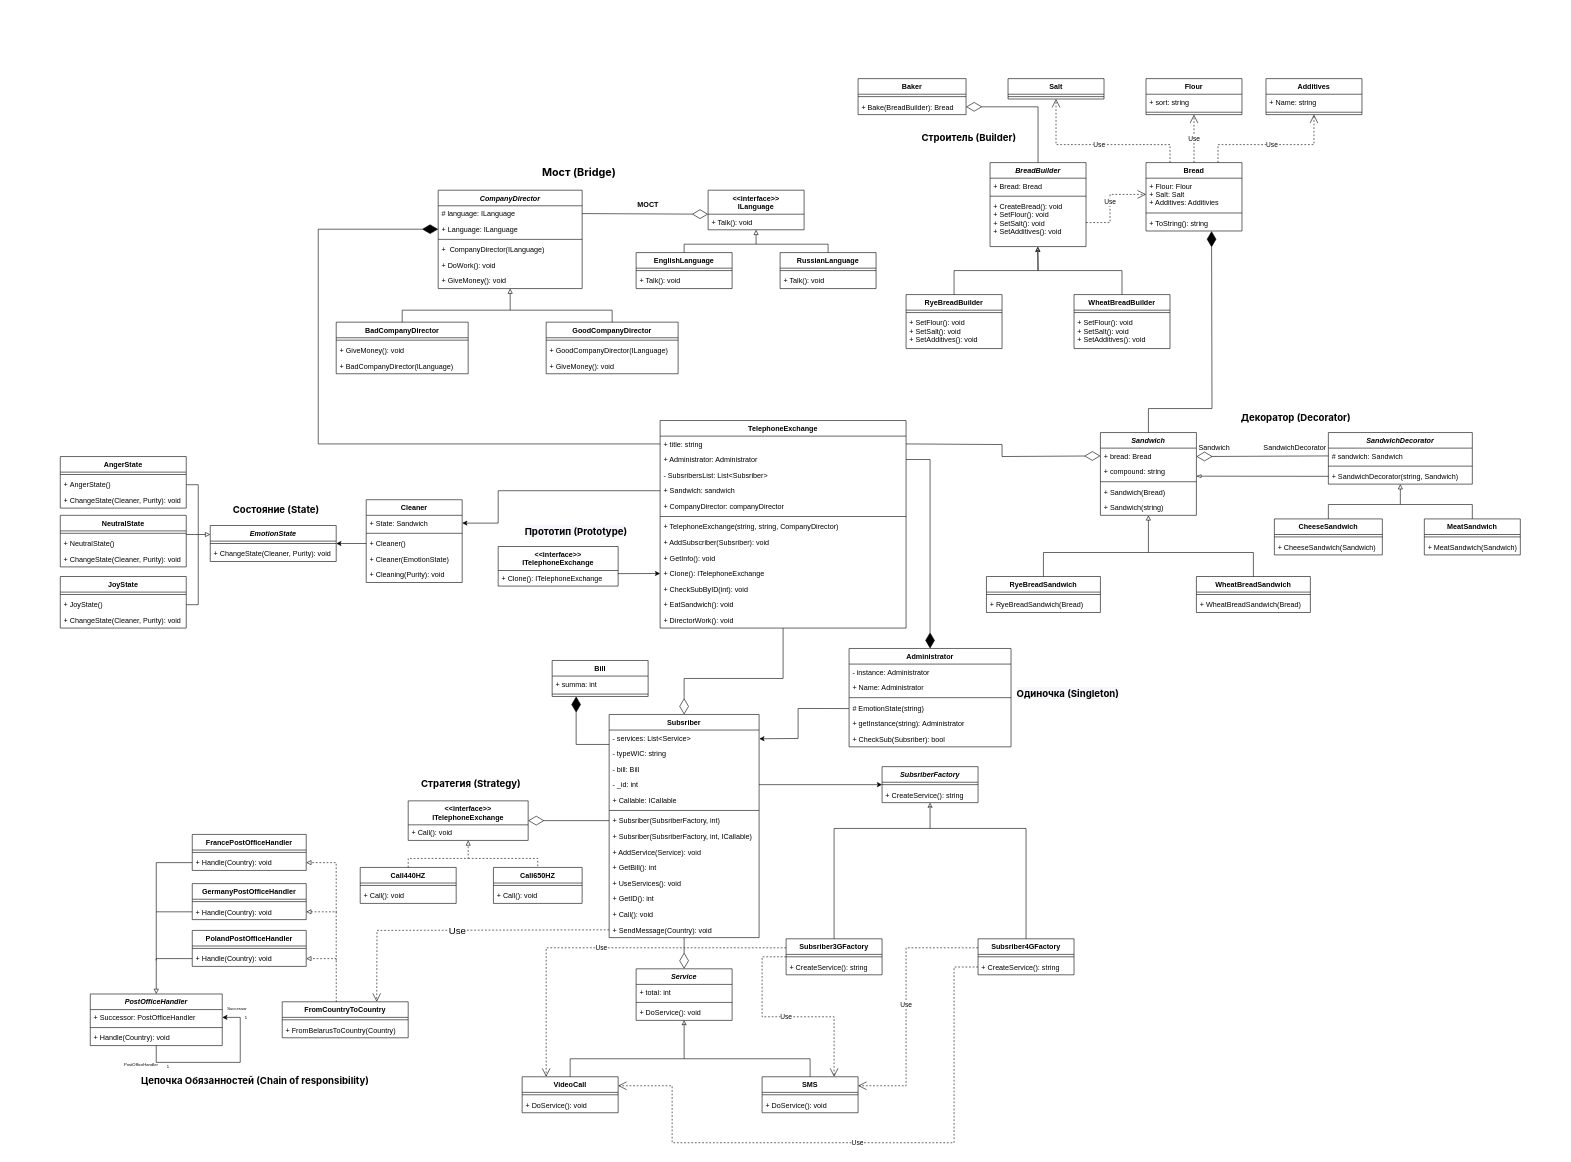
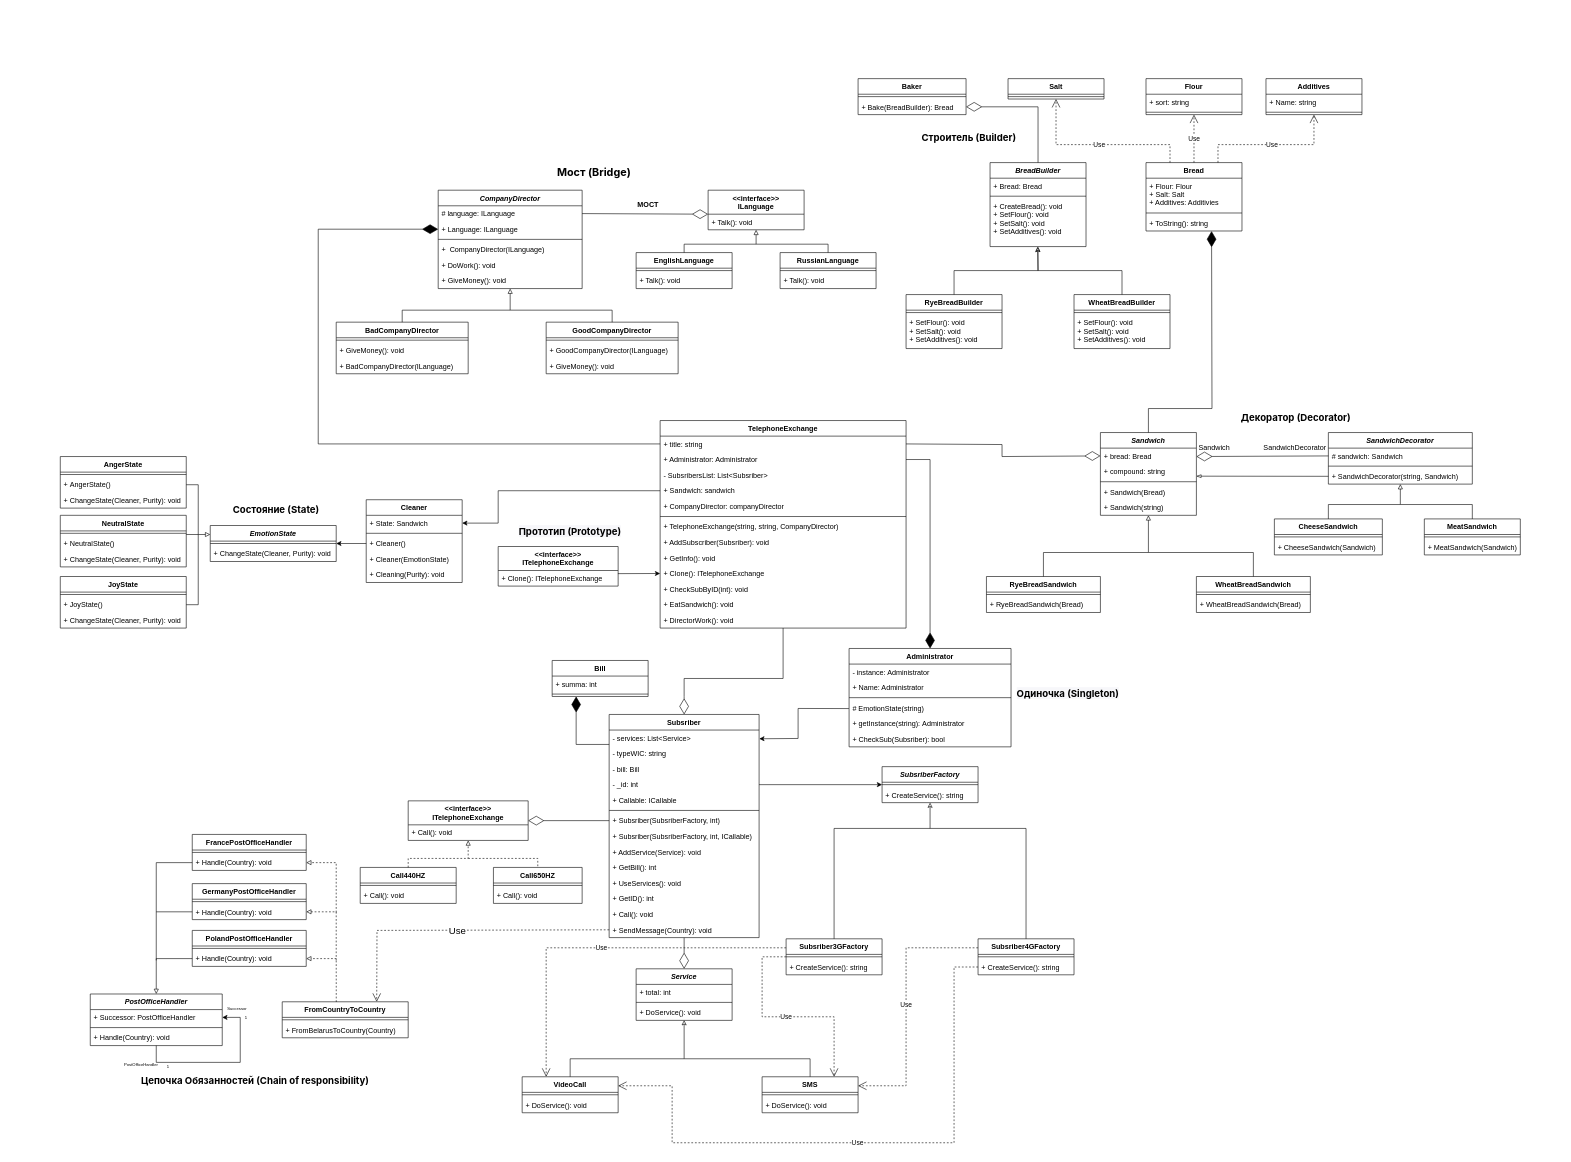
node "Мост (Bridge)": moved (579, 171) -> (594, 171)
edge "+ CreateBread(): void + SetFlour(): void + SetSalt(): void + SetAdditives(): void" -> "+ Flour: Flour + Salt: Salt + Additives: Additivies": removed, label "Use"
node "Прототип (Prototype)": moved (576, 531) -> (570, 531)
node "Стратегия (Strategy)": removed
